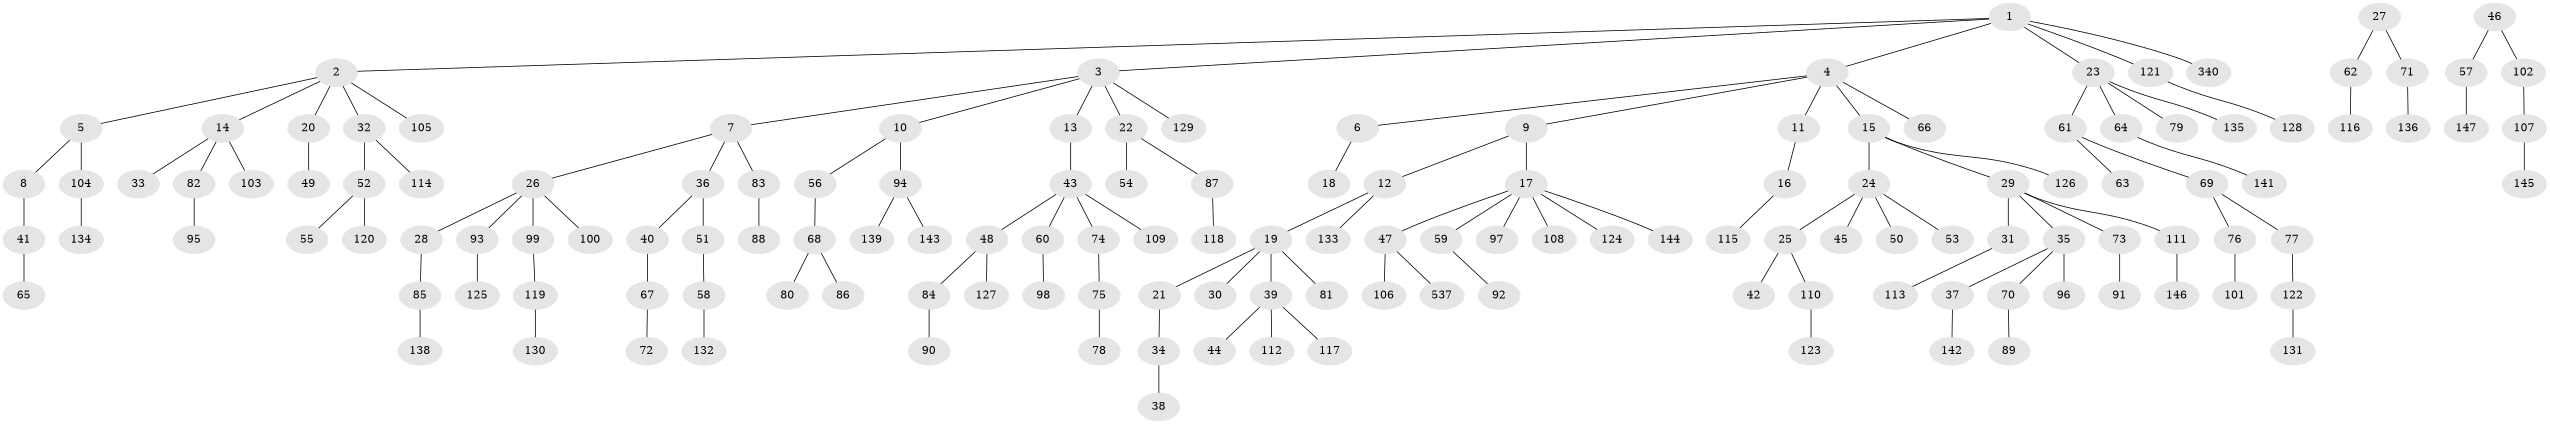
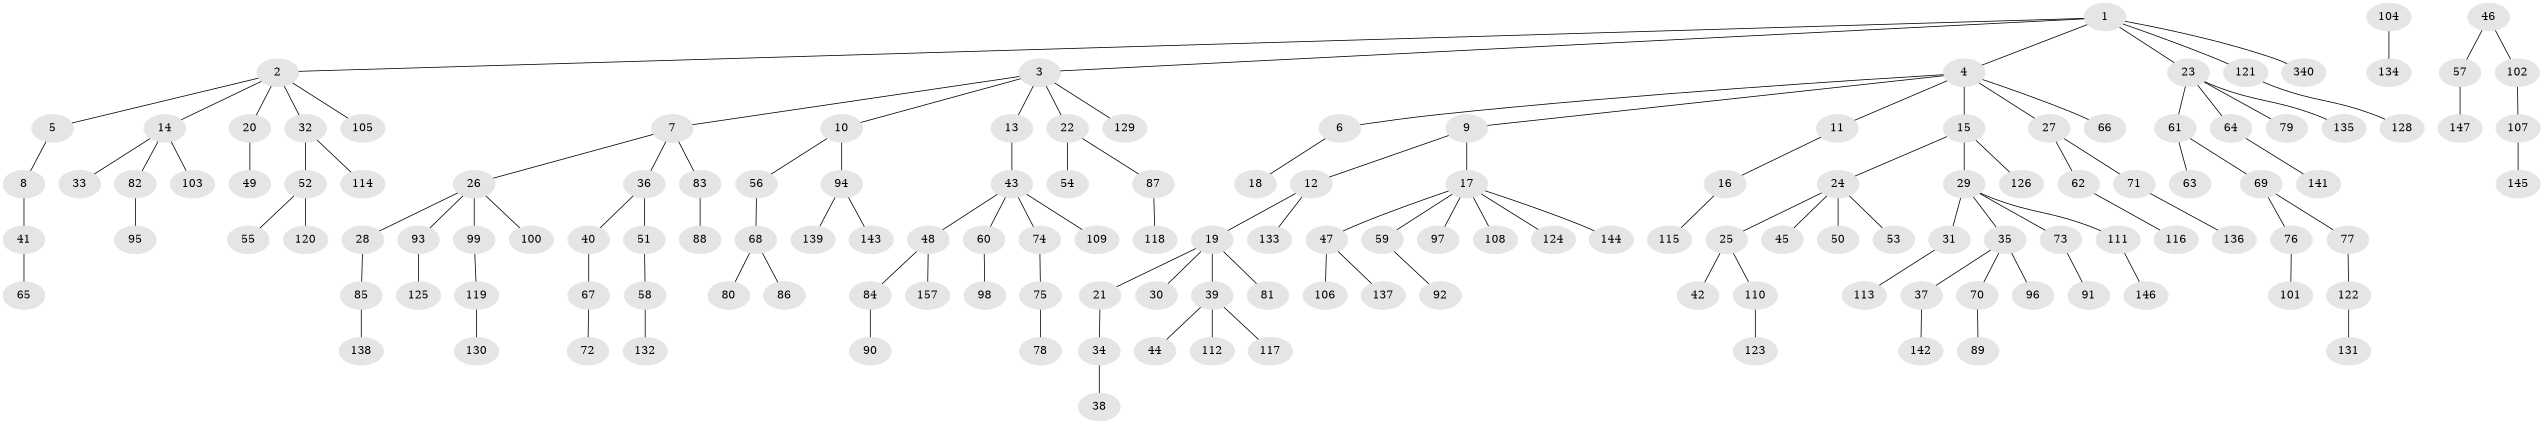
edge "4" -- "27": added
edge "5" -- "104": removed
node "127": label "127" -> "157"
node "537": label "537" -> "137"
